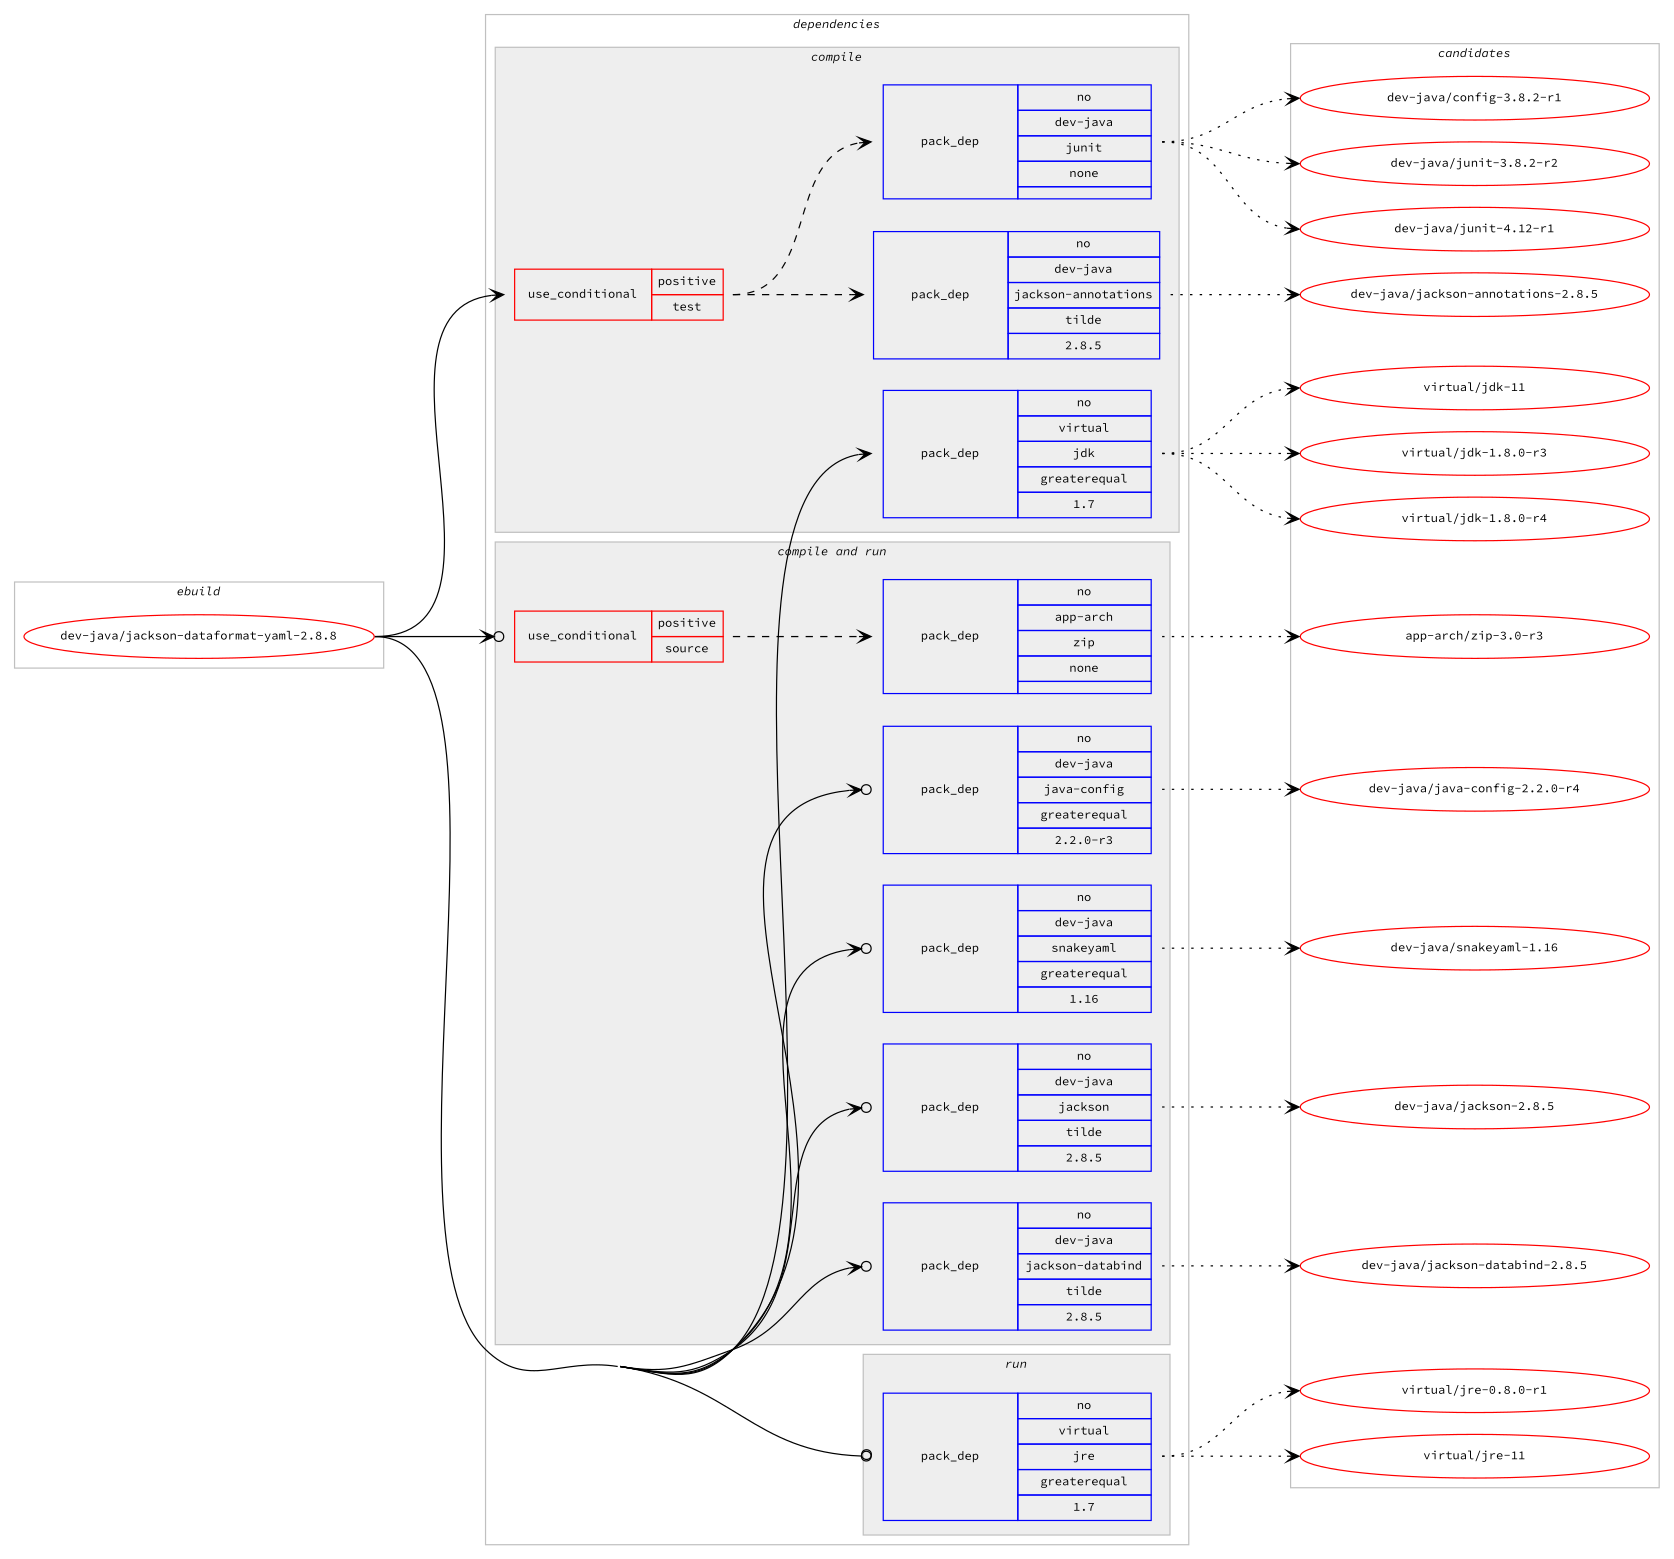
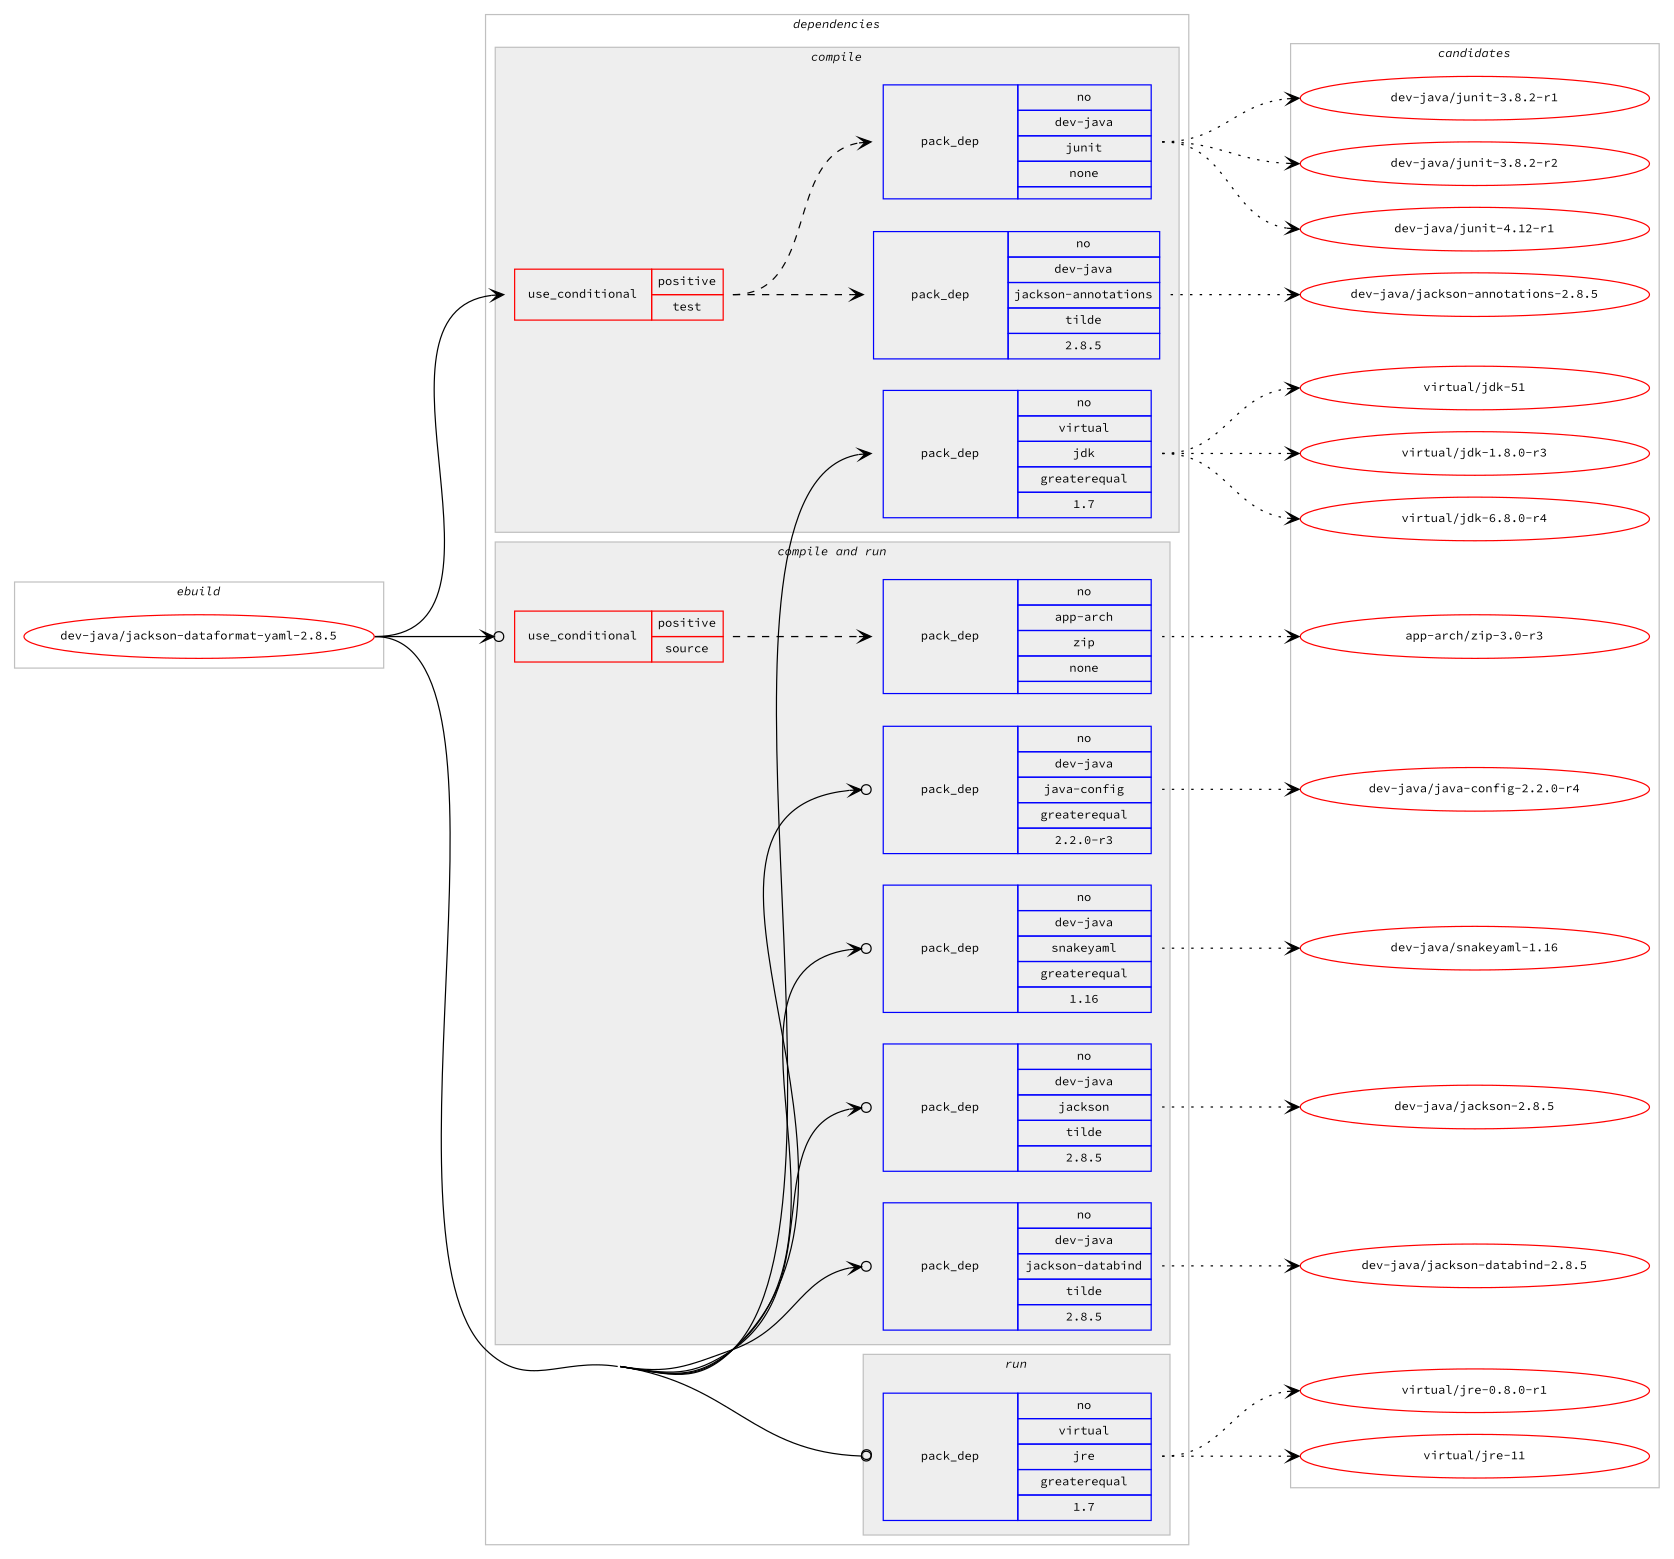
node "dev-java/config-3.8.2-r1": label "dev-java/config-3.8.2-r1" -> "dev-java/junit-3.8.2-r1"
node "virtual/jdk-11": label "virtual/jdk-11" -> "virtual/jdk-51"
node "virtual/jdk-1.8.0-r4": label "virtual/jdk-1.8.0-r4" -> "virtual/jdk-6.8.0-r4"
node "dev-java/jackson-dataformat-yaml-2.8.8": label "dev-java/jackson-dataformat-yaml-2.8.8" -> "dev-java/jackson-dataformat-yaml-2.8.5"
